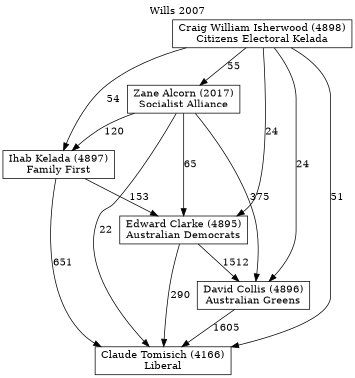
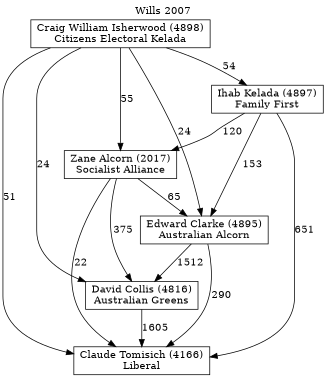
edge "Zane Alcorn (2017) Socialist Alliance" -> "Ihab Kelada (4897) Family First": reversed
node "Edward Clarke (4895) Australian Democrats": label "Edward Clarke (4895) Australian Democrats" -> "Edward Clarke (4895) Australian Alcorn"
node "David Collis (4896) Australian Greens": label "David Collis (4896) Australian Greens" -> "David Collis (4816) Australian Greens"
